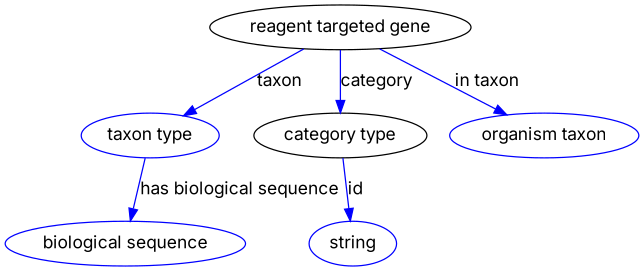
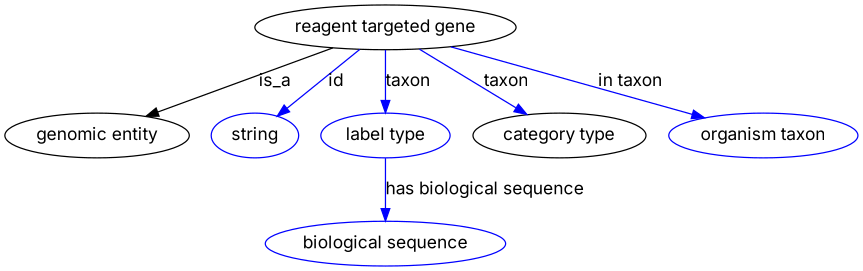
edge "reagent targeted gene" -> "category type": label "category" -> "taxon"
node "genomic entity": added
node "taxon type": label "taxon type" -> "label type"
edge "category type" -> "string": now "reagent targeted gene" -> "string"
